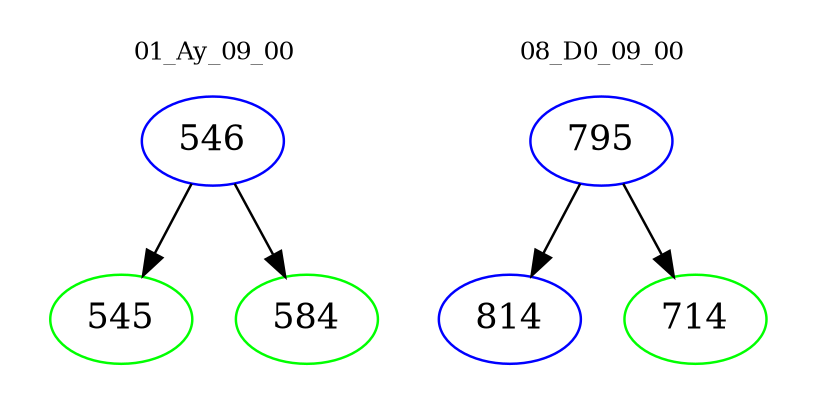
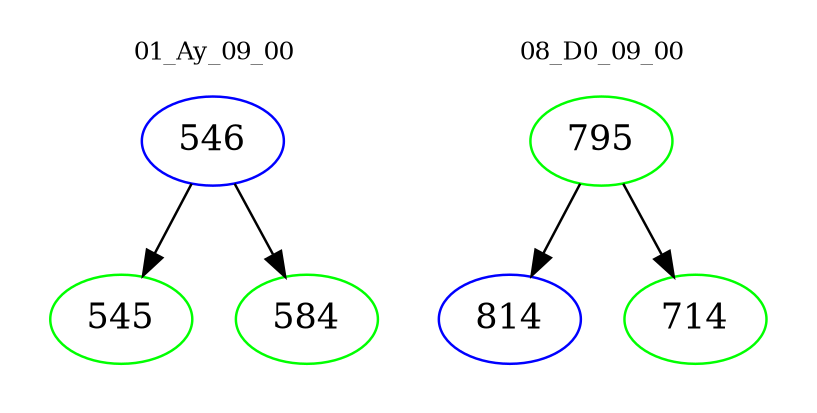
node "795": color blue -> green
